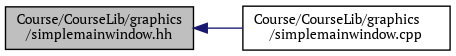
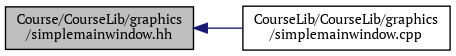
node "Course/CourseLib/graphics /simplemainwindow.cpp": label "Course/CourseLib/graphics /simplemainwindow.cpp" -> "CourseLib/CourseLib/graphics /simplemainwindow.cpp"
